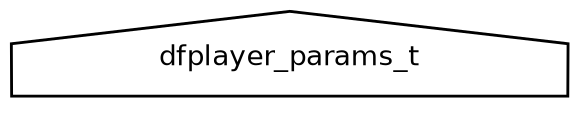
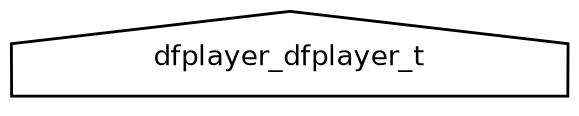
node "dfplayer_params_t": label "dfplayer_params_t" -> "dfplayer_dfplayer_t"
